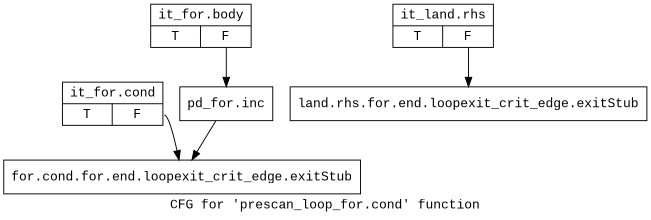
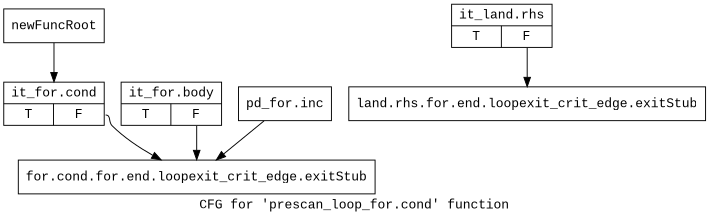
node "newFuncRoot": added
edge "it_for.body" -> "pd_for.inc": now "it_for.body" -> "for.cond.for.end.loopexit_crit_edge.exitStub"
